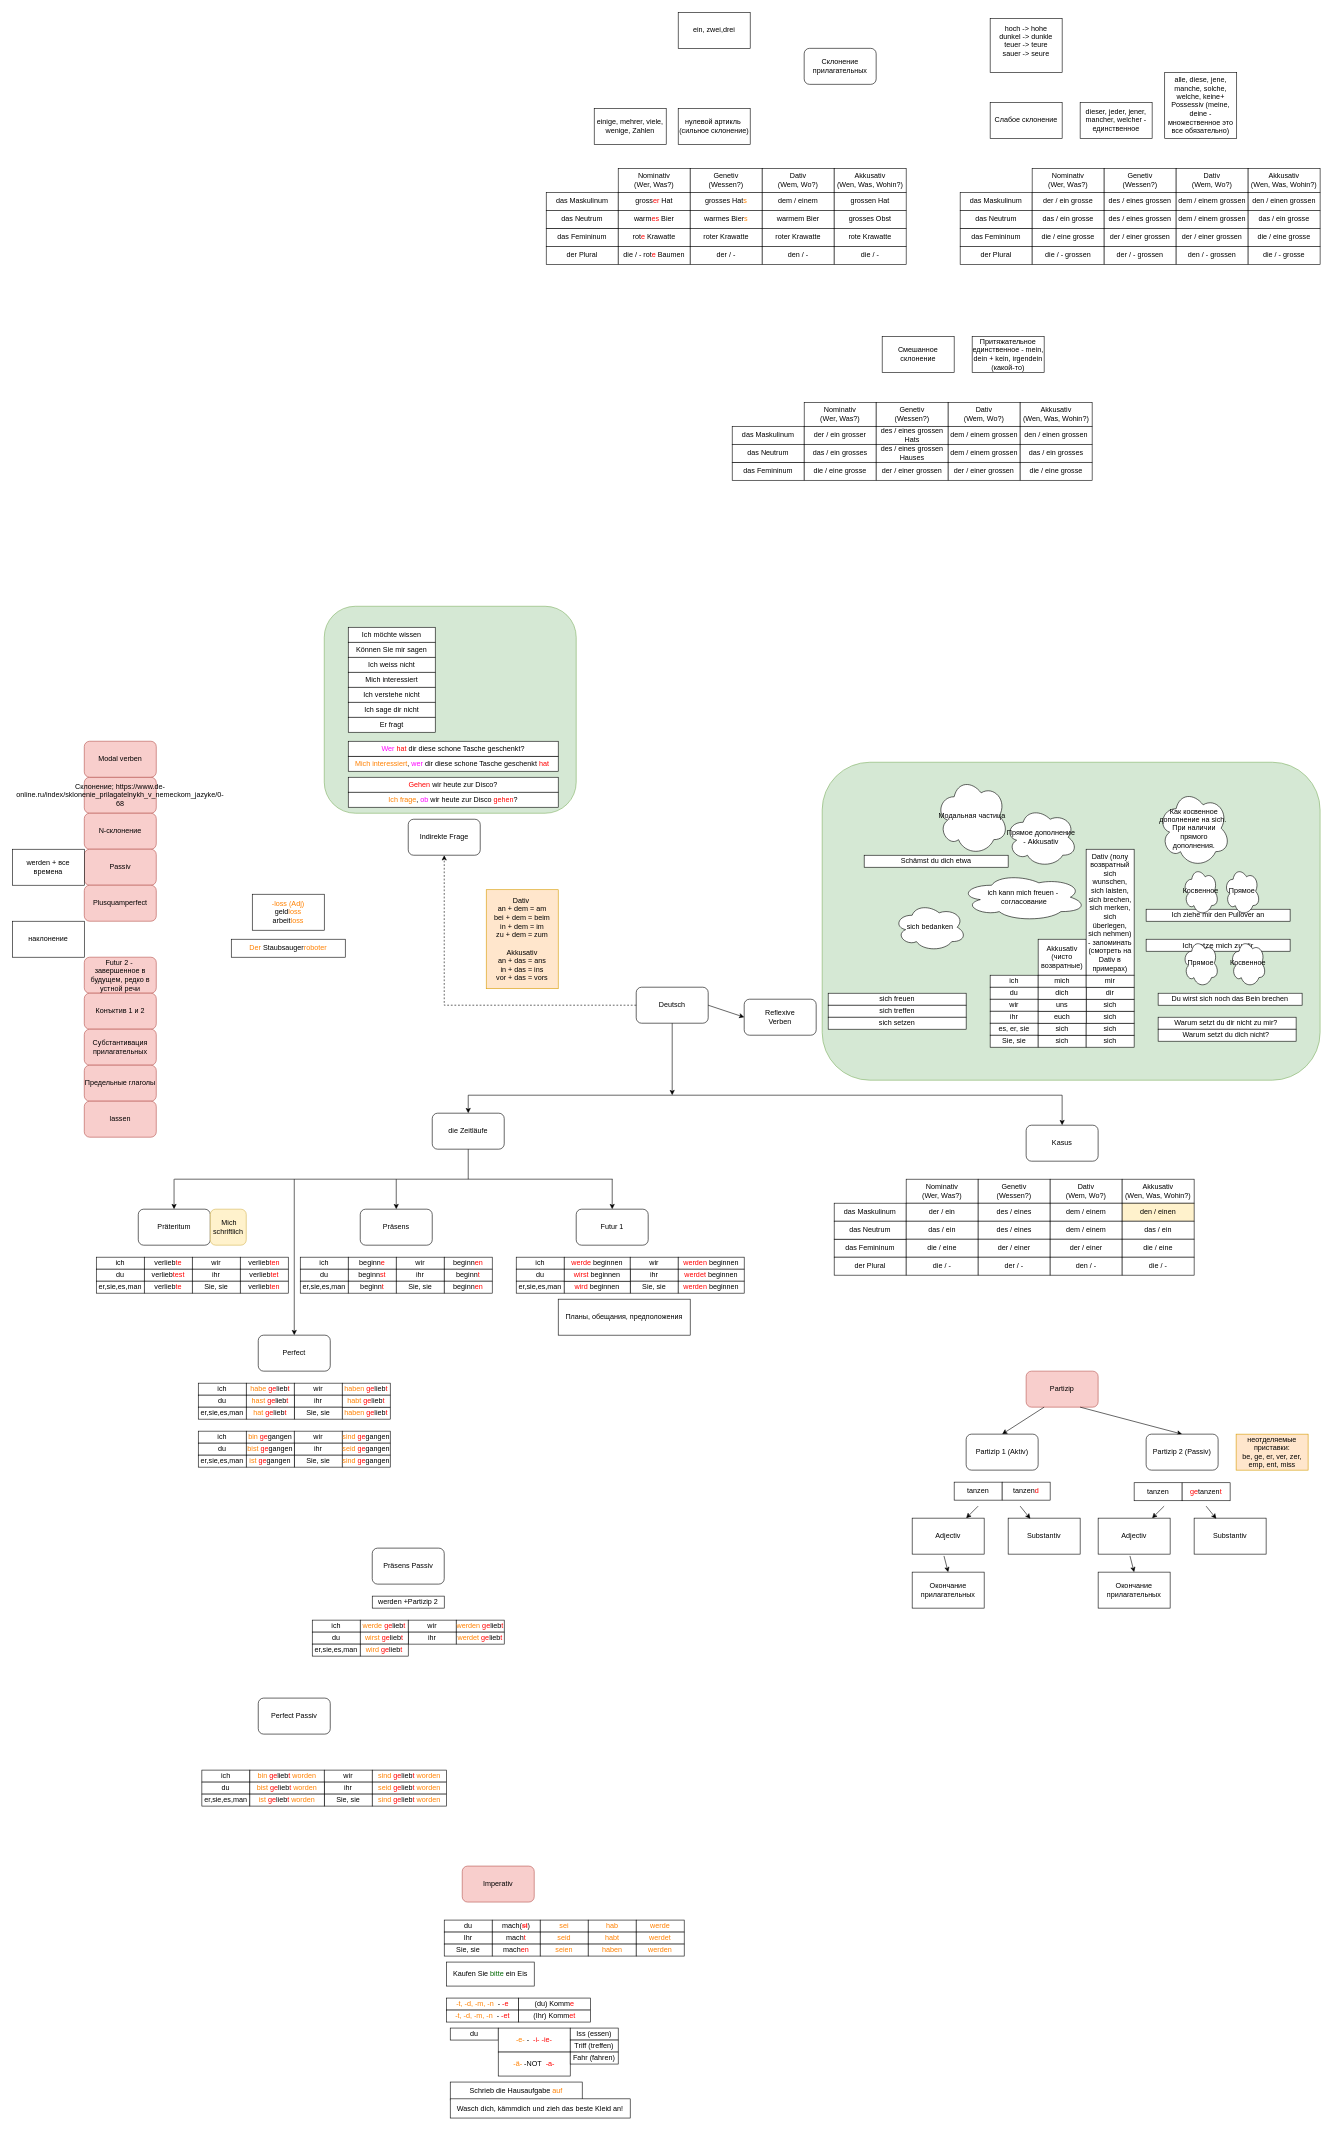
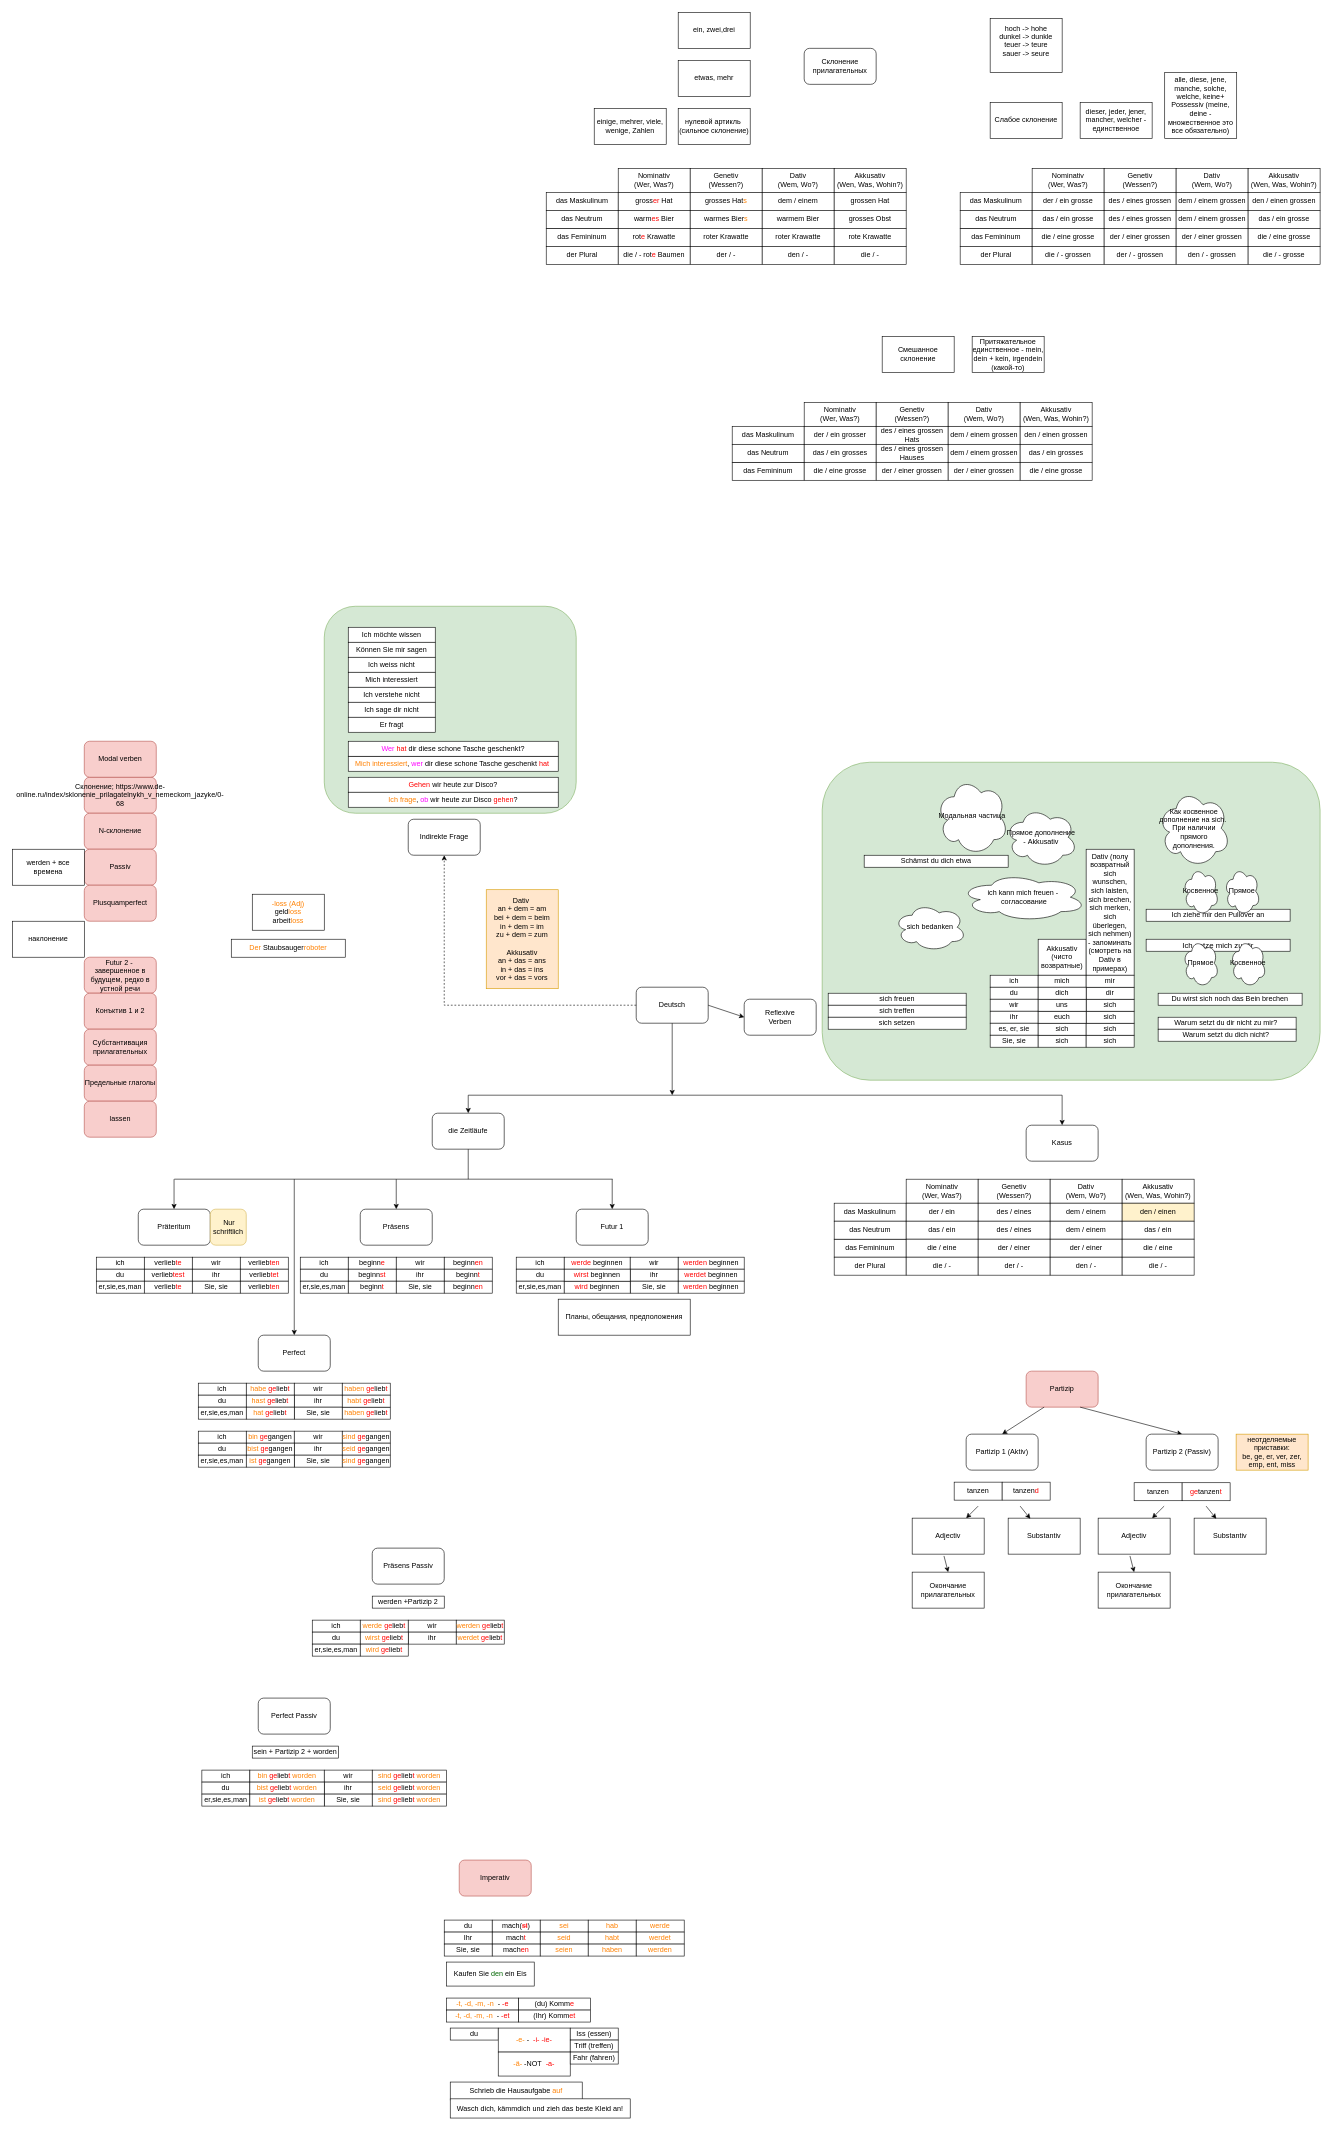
node "etwas, mehr": added
node "Mich schriftlich": label "Mich schriftlich" -> "Nur schriftlich"
node "sein + Partizip 2 + worden": added
node "Imperativ": moved (498, 1884) -> (495, 1878)
node "Kaufen Sie bitte ein Eis": label "Kaufen Sie bitte ein Eis" -> "Kaufen Sie den ein Eis"
